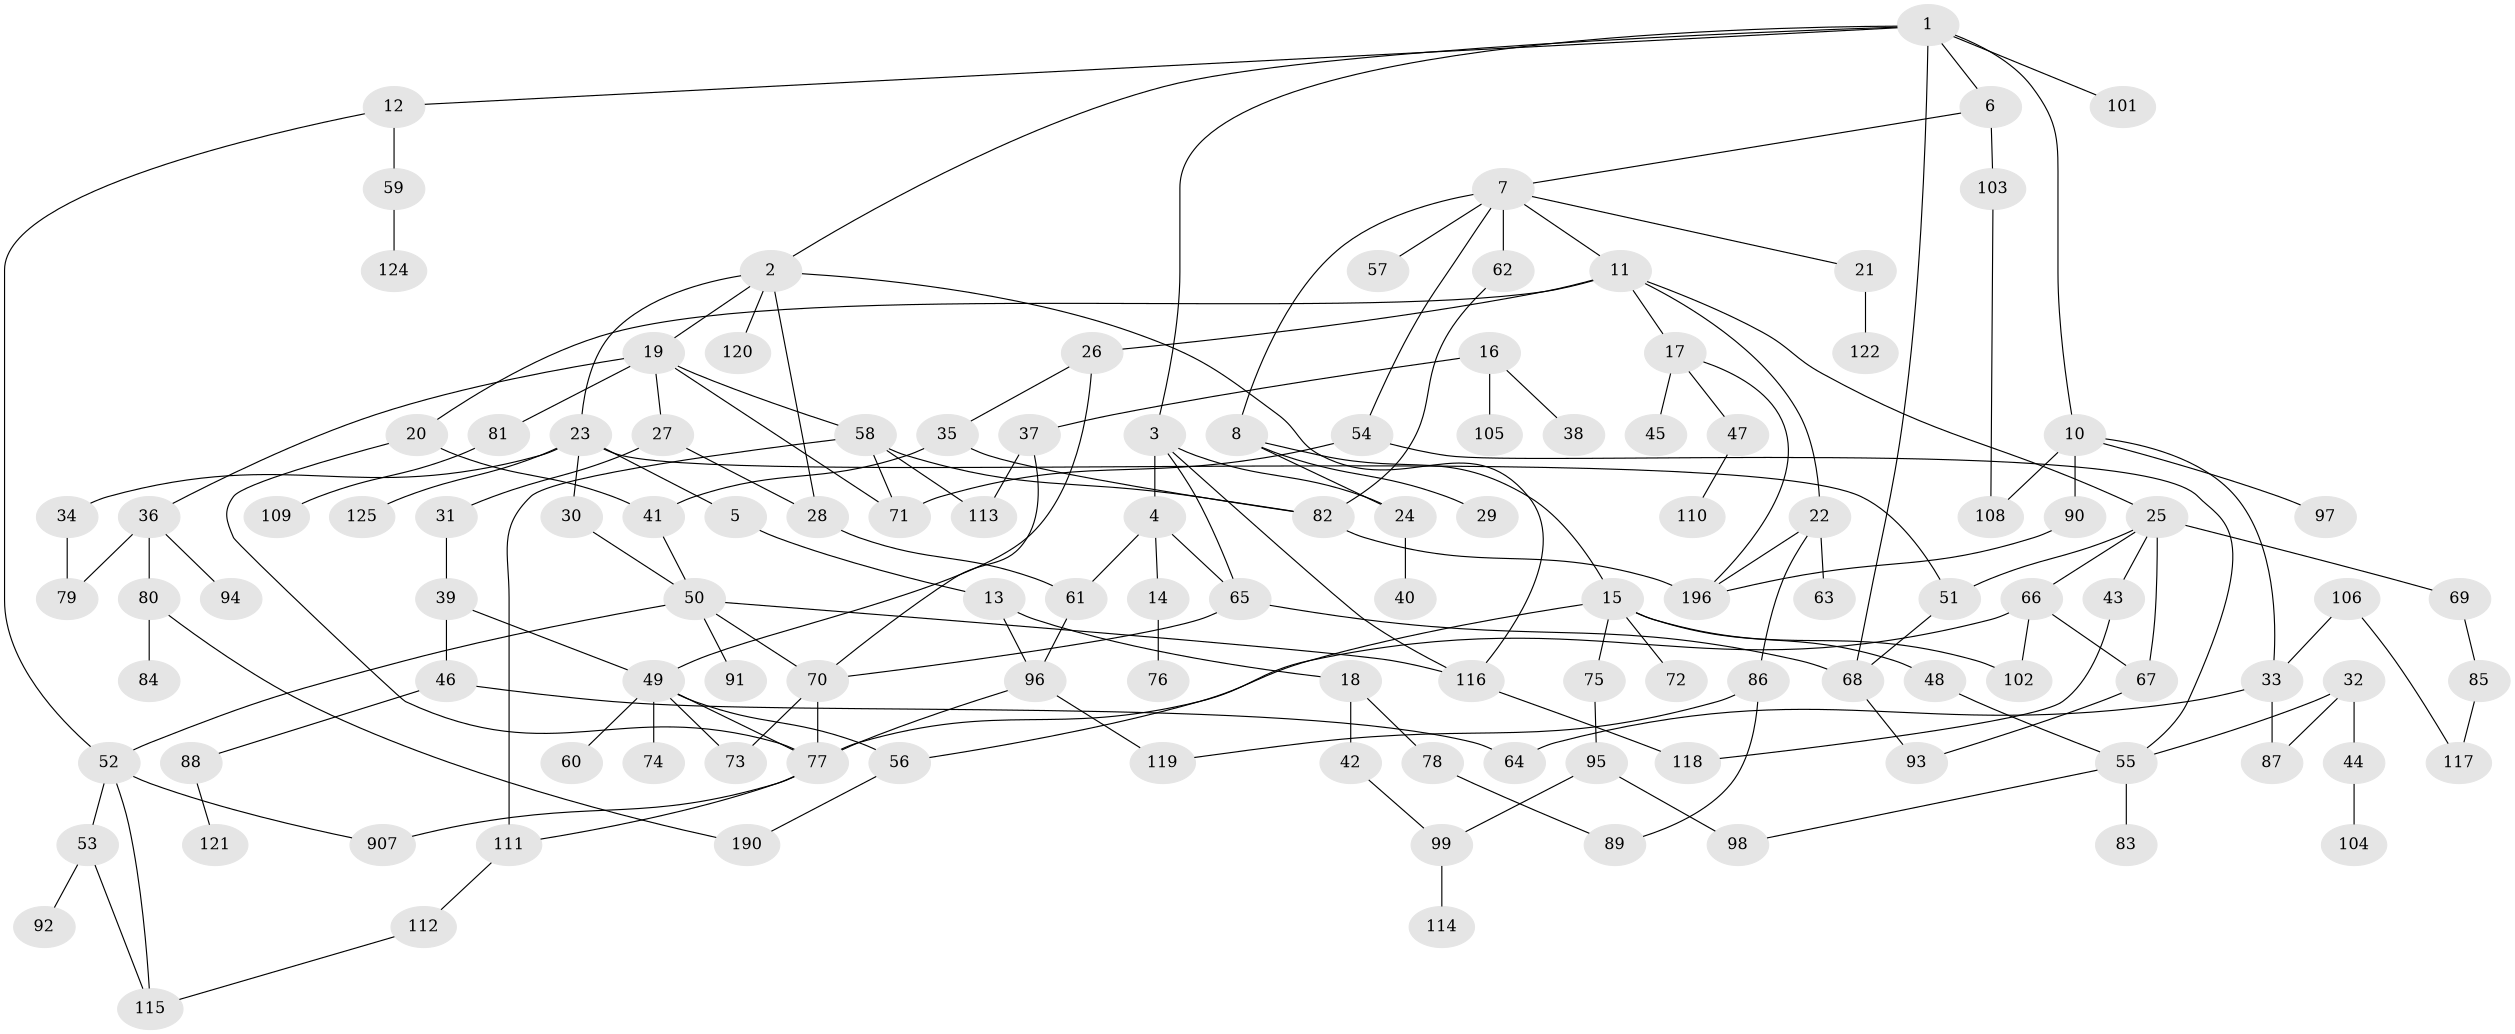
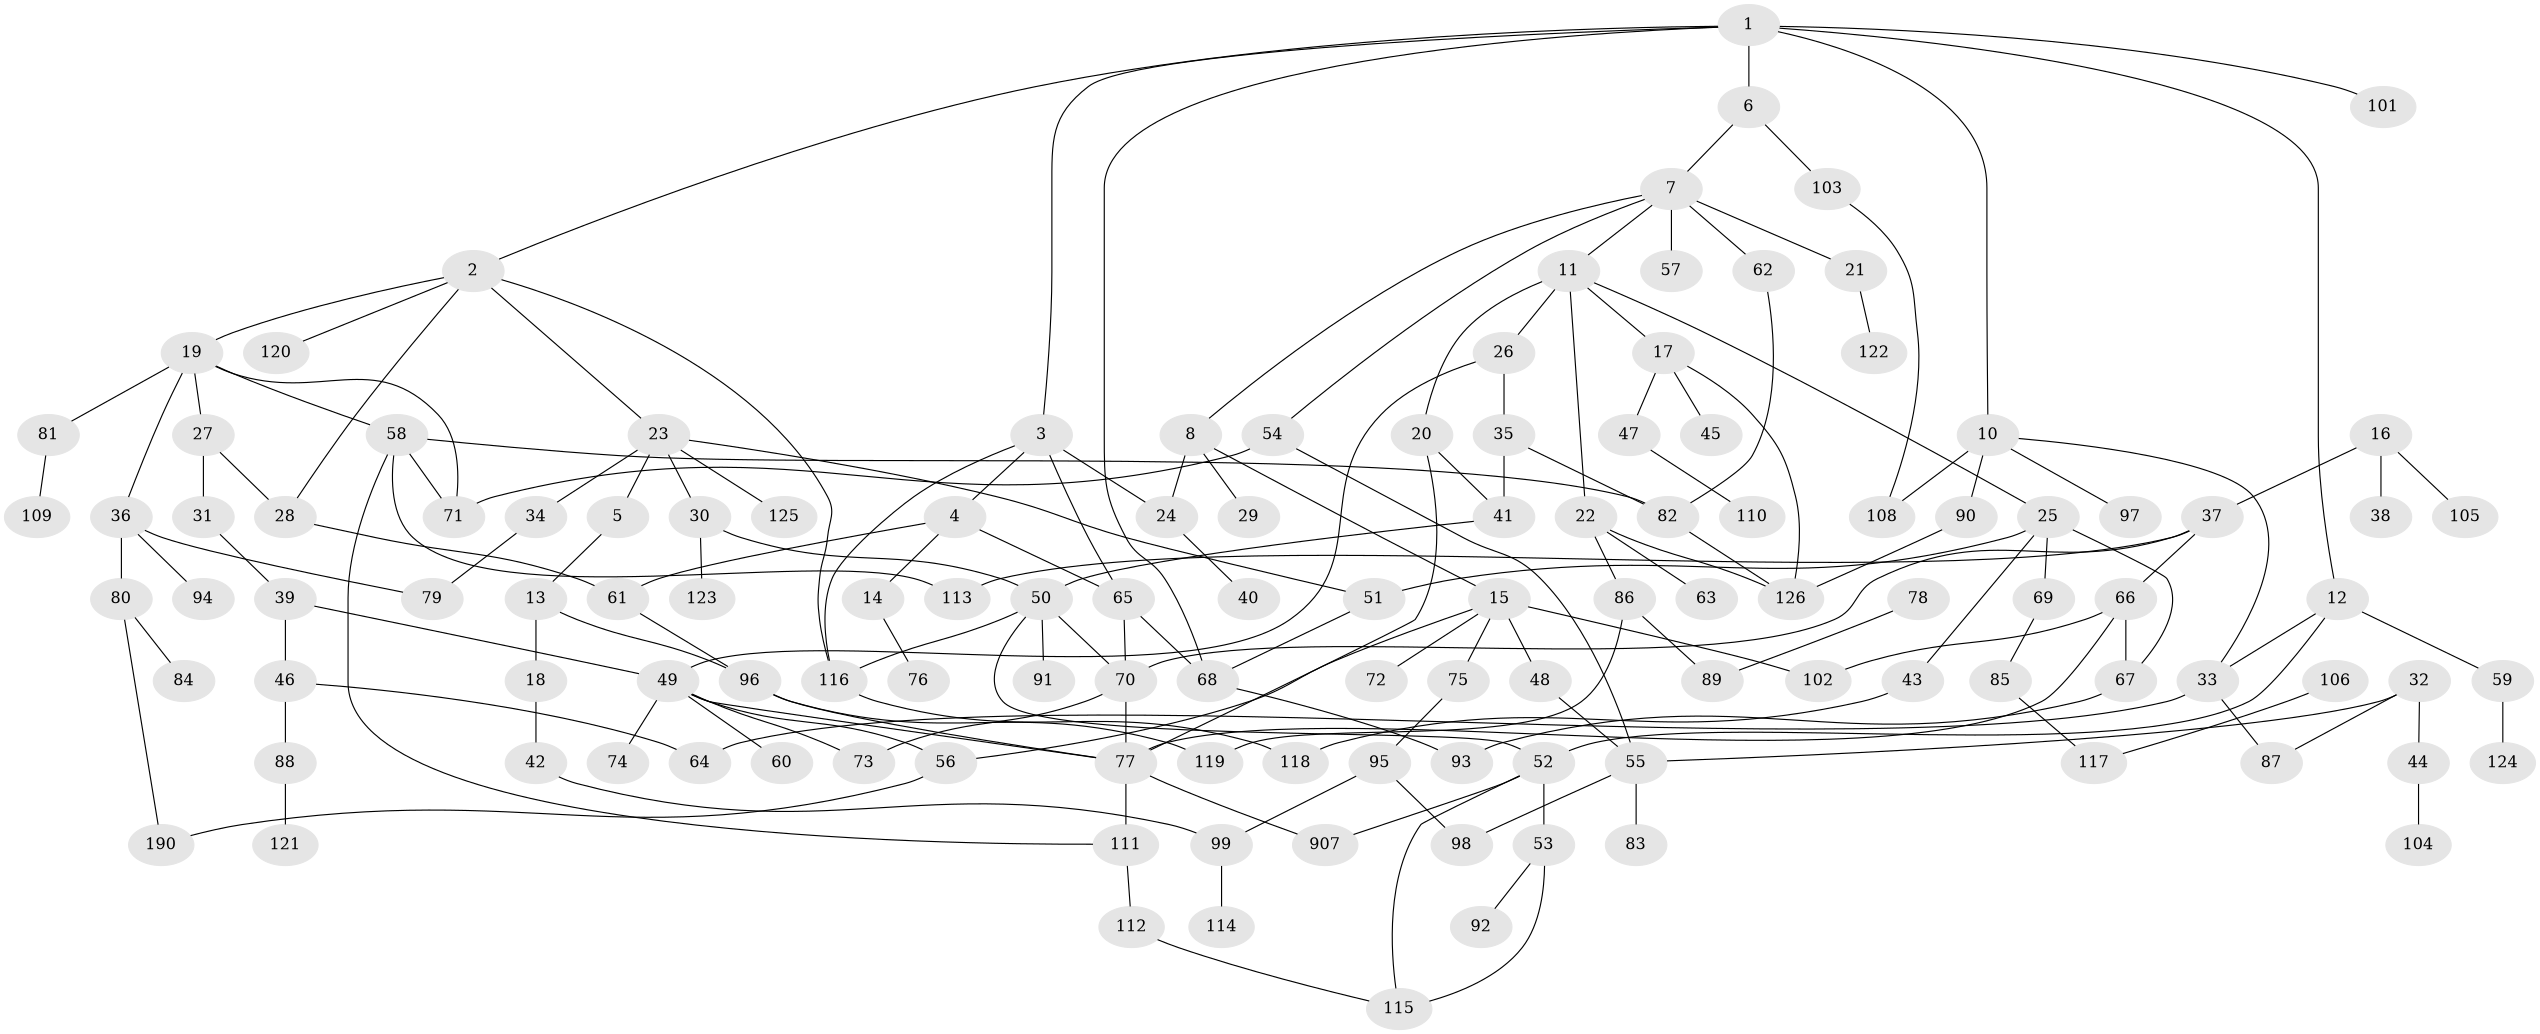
edge "25" -- "66": now "37" -- "66"
node "123": added
node "196": label "196" -> "126"
edge "106" -- "33": now "12" -- "33"
edge "18" -- "78": removed
